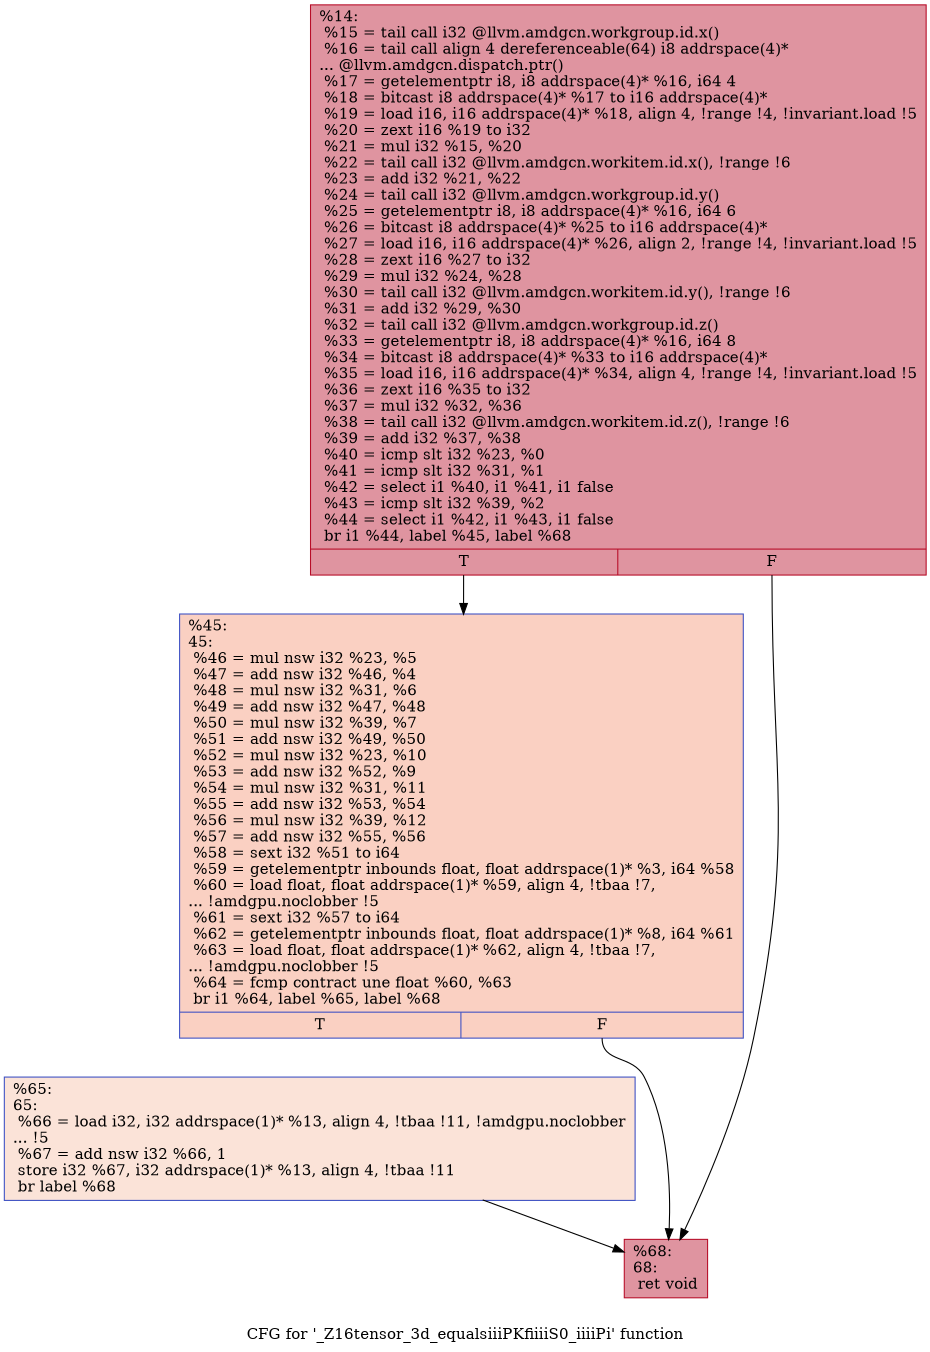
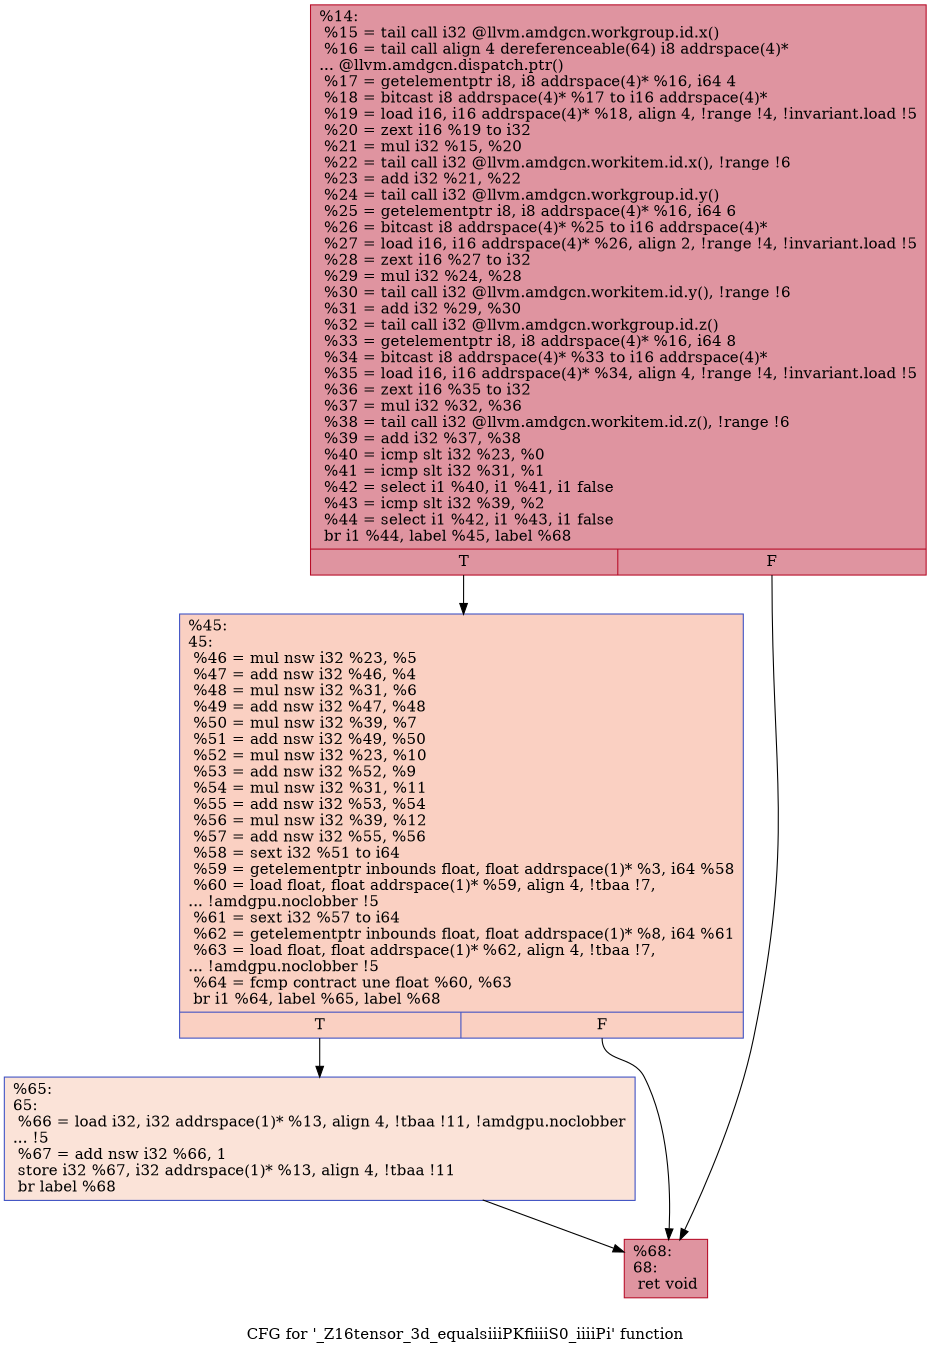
edge "%45:" -> "%65:": added
